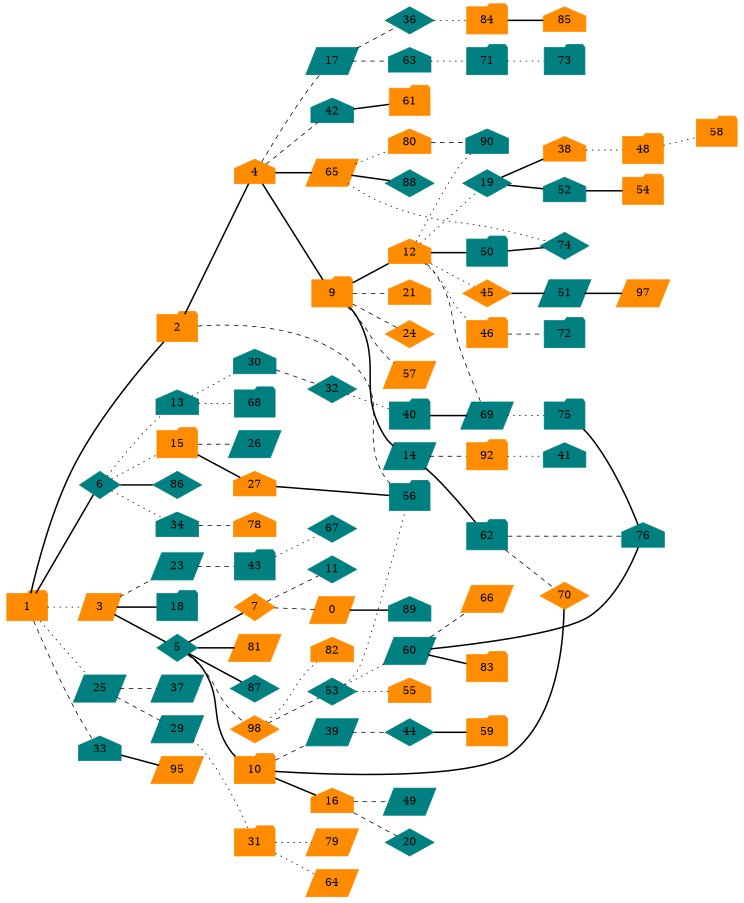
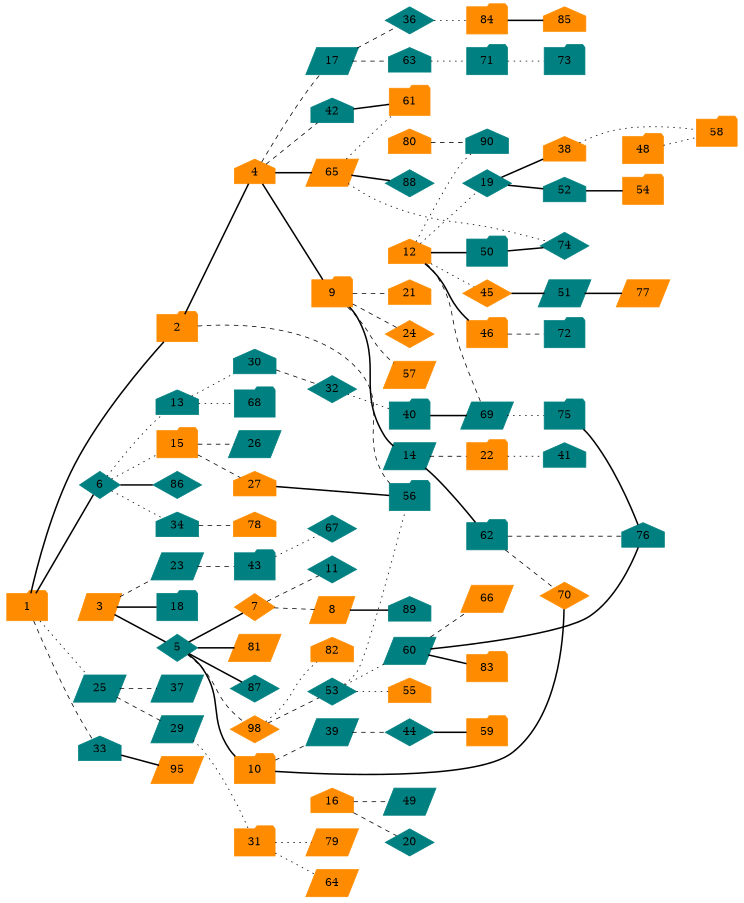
edge "38" -- "48": now "38" -- "58"
edge "80" -- "65": now "61" -- "65"
edge "12" -- "9": removed
node "97": label "97" -> "77"
edge "12" -- "46": style dotted -> bold
node "92": label "92" -> "22"
edge "15" -- "27": style bold -> dashed
edge "1" -- "3": removed
node "0": label "0" -> "8"
edge "10" -- "16": removed
